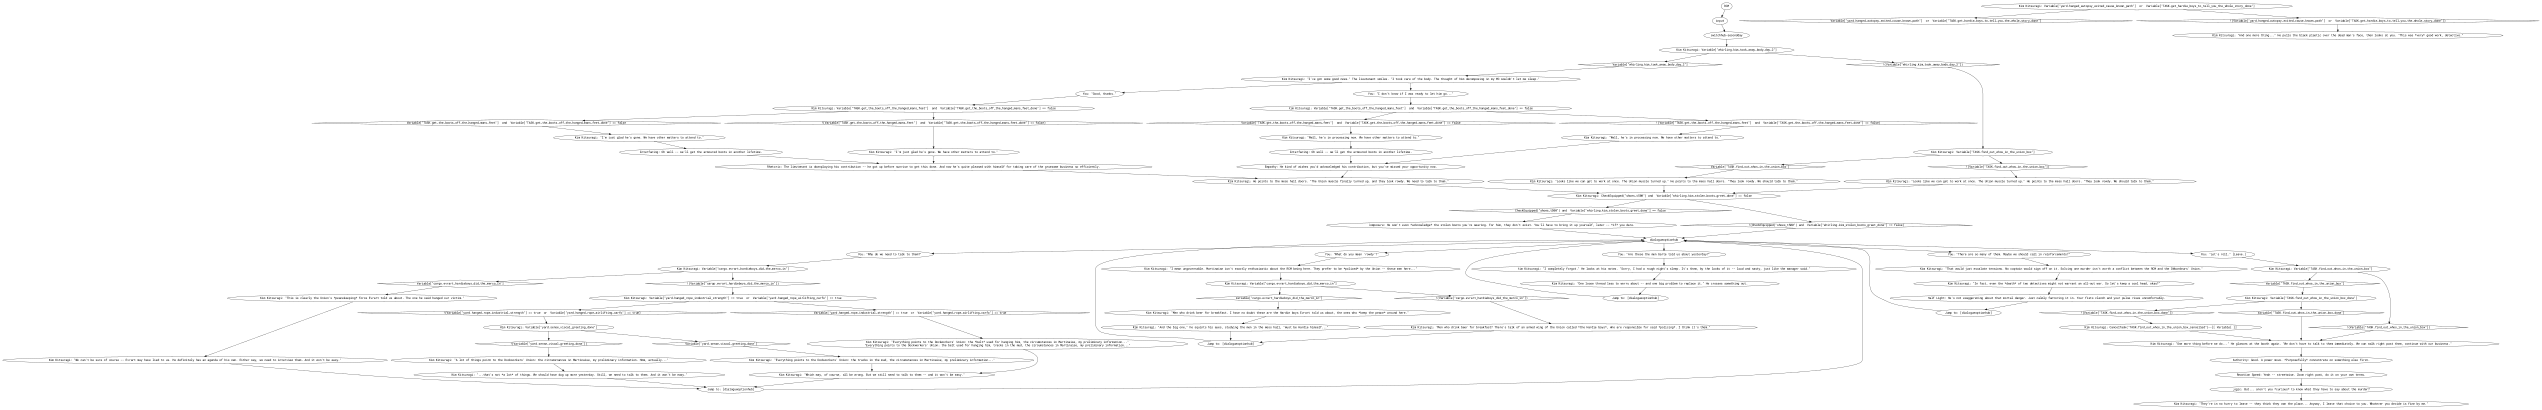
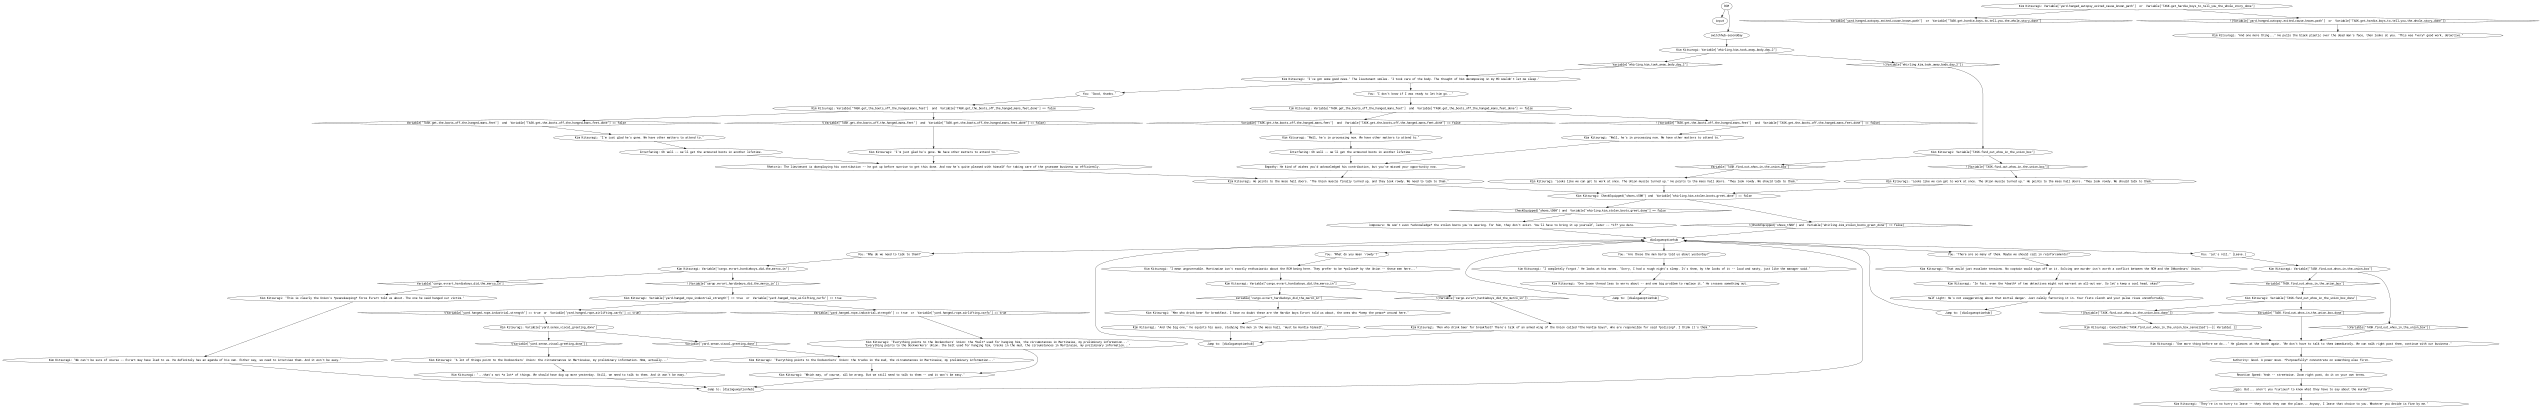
edge "input" -> "switchhub-secondday": now "RCM" -> "switchhub-secondday"
